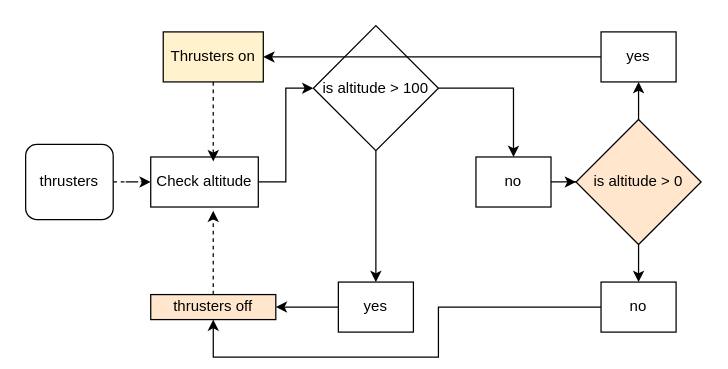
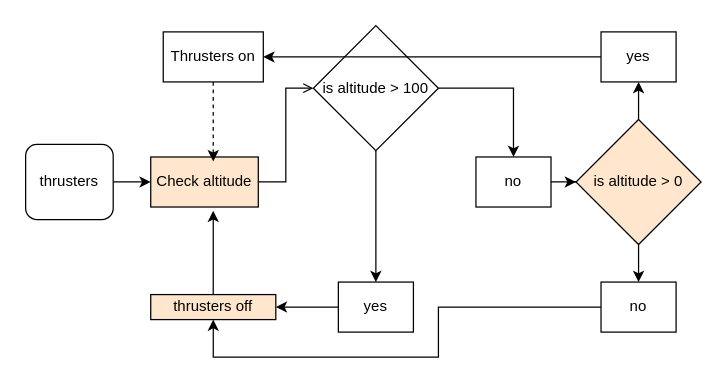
node "Thrusters on": fillcolor #fff2cc -> #ffffff
edge "Check altitude" -> "is altitude > 100": arrowhead classic -> open
edge "thrusters" -> "Check altitude": style dashed -> solid
node "Check altitude": fillcolor #ffffff -> #ffe6cc
edge "thrusters off" -> "Check altitude": style dashed -> solid
